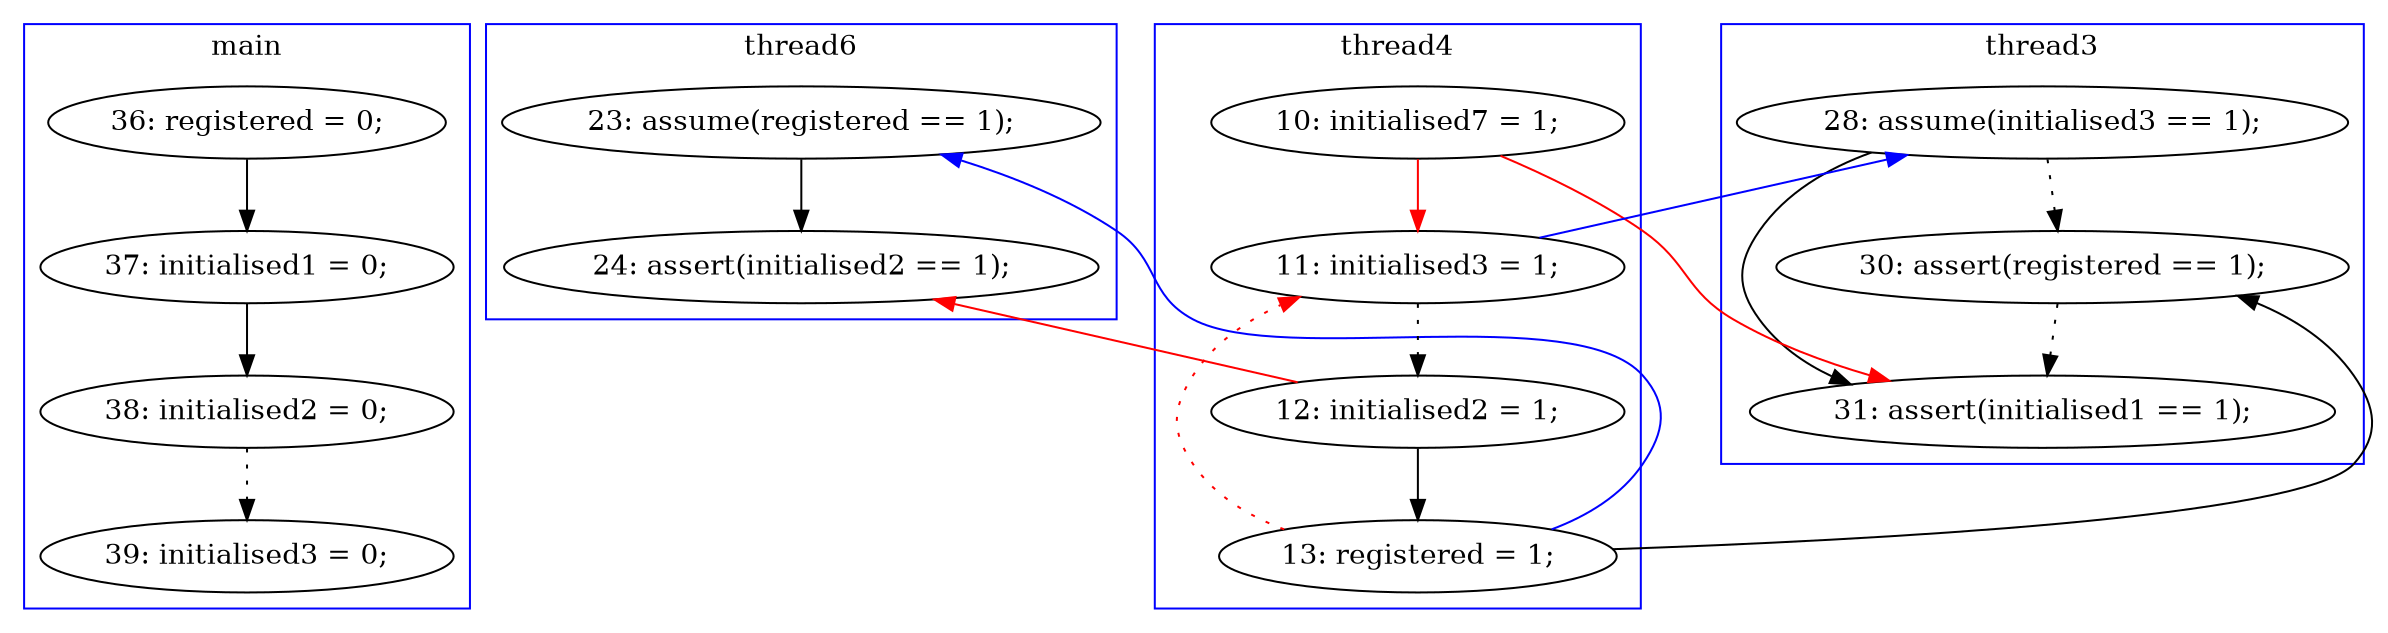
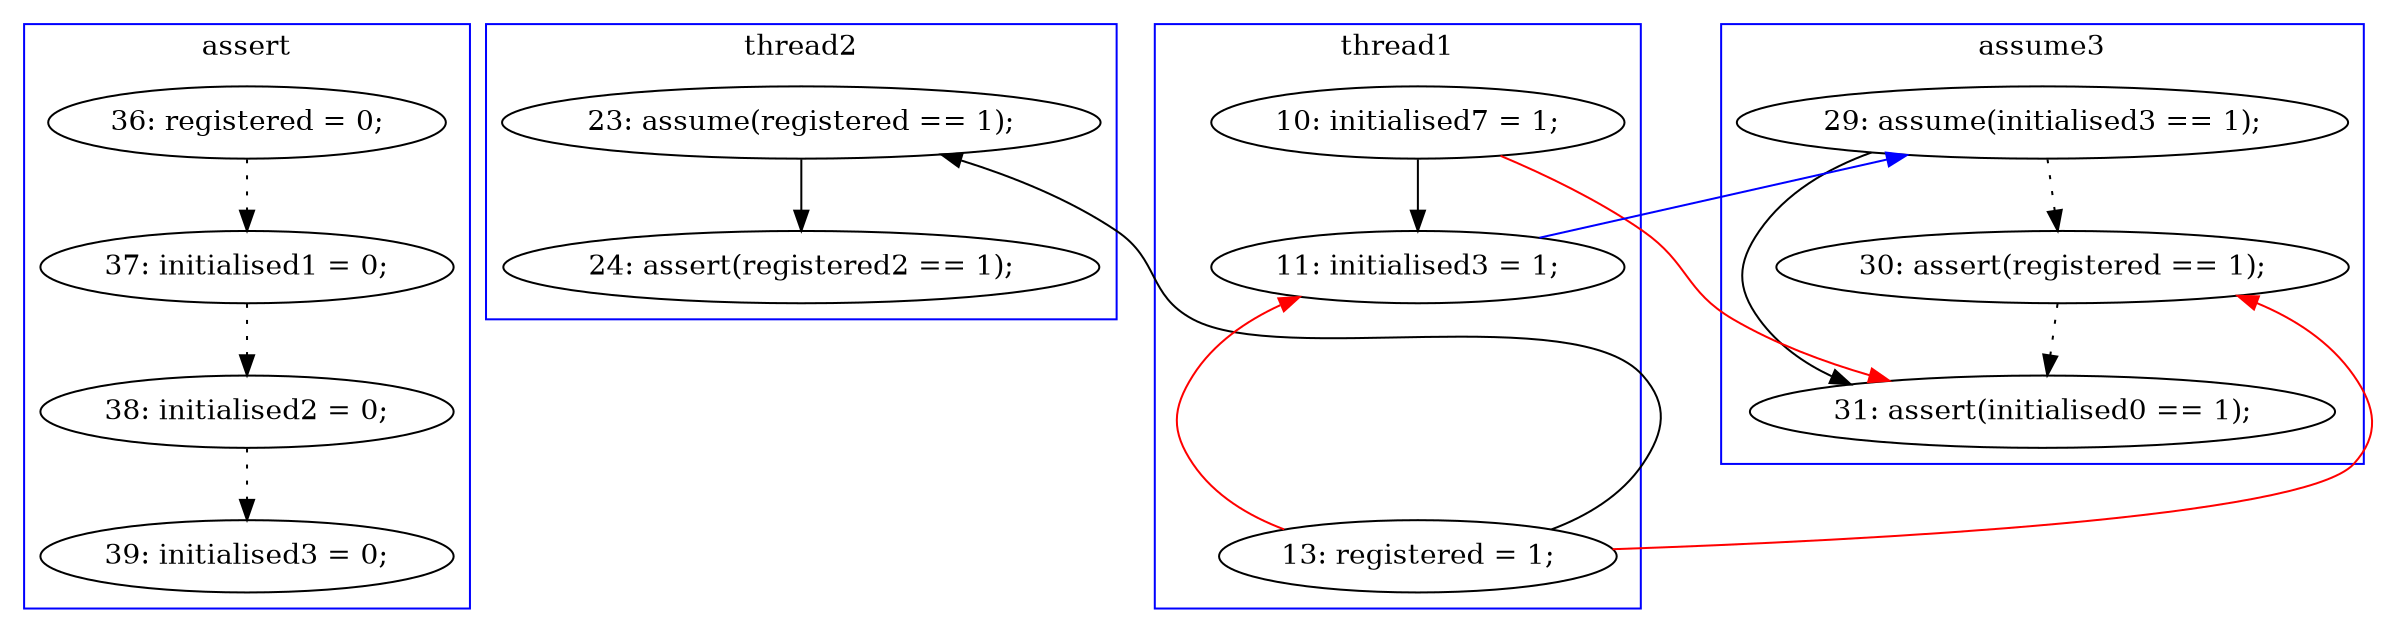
cluster "main": label "main" -> "assert"
cluster "thread6": label "thread6" -> "thread2"
cluster "thread4": label "thread4" -> "thread1"
cluster "thread3": label "thread3" -> "assume3"
node "28: assume(initialised3 == 1);": label "28: assume(initialised3 == 1);" -> "29: assume(initialised3 == 1);"
edge "36: registered = 0;" -> "37: initialised1 = 0;": style solid -> dotted
edge "10: initialised7 = 1;" -> "11: initialised3 = 1;": color Red -> Black
node "24: assert(initialised2 == 1);": label "24: assert(initialised2 == 1);" -> "24: assert(registered2 == 1);"
edge "37: initialised1 = 0;" -> "38: initialised2 = 0;": style solid -> dotted
edge "13: registered = 1;" -> "23: assume(registered == 1);": color Blue -> black
node "12: initialised2 = 1;": removed
node "31: assert(initialised1 == 1);": label "31: assert(initialised1 == 1);" -> "31: assert(initialised0 == 1);"
edge "13: registered = 1;" -> "11: initialised3 = 1;": style dotted -> solid
edge "13: registered = 1;" -> "30: assert(registered == 1);": color black -> Red
